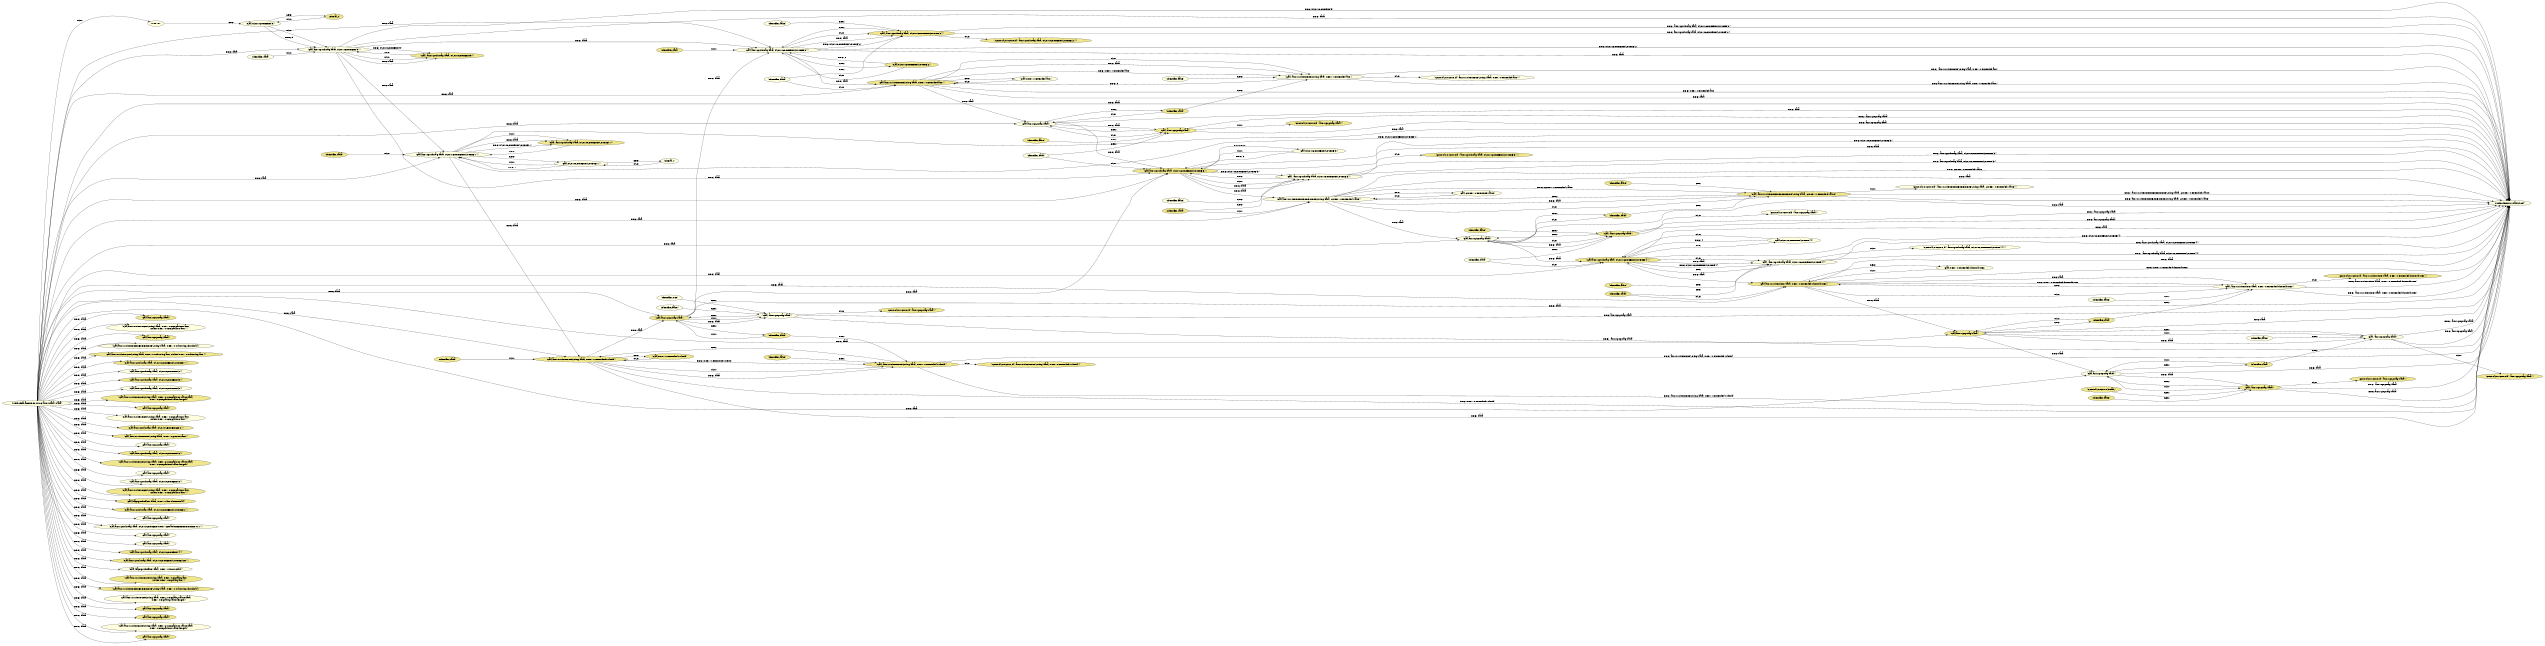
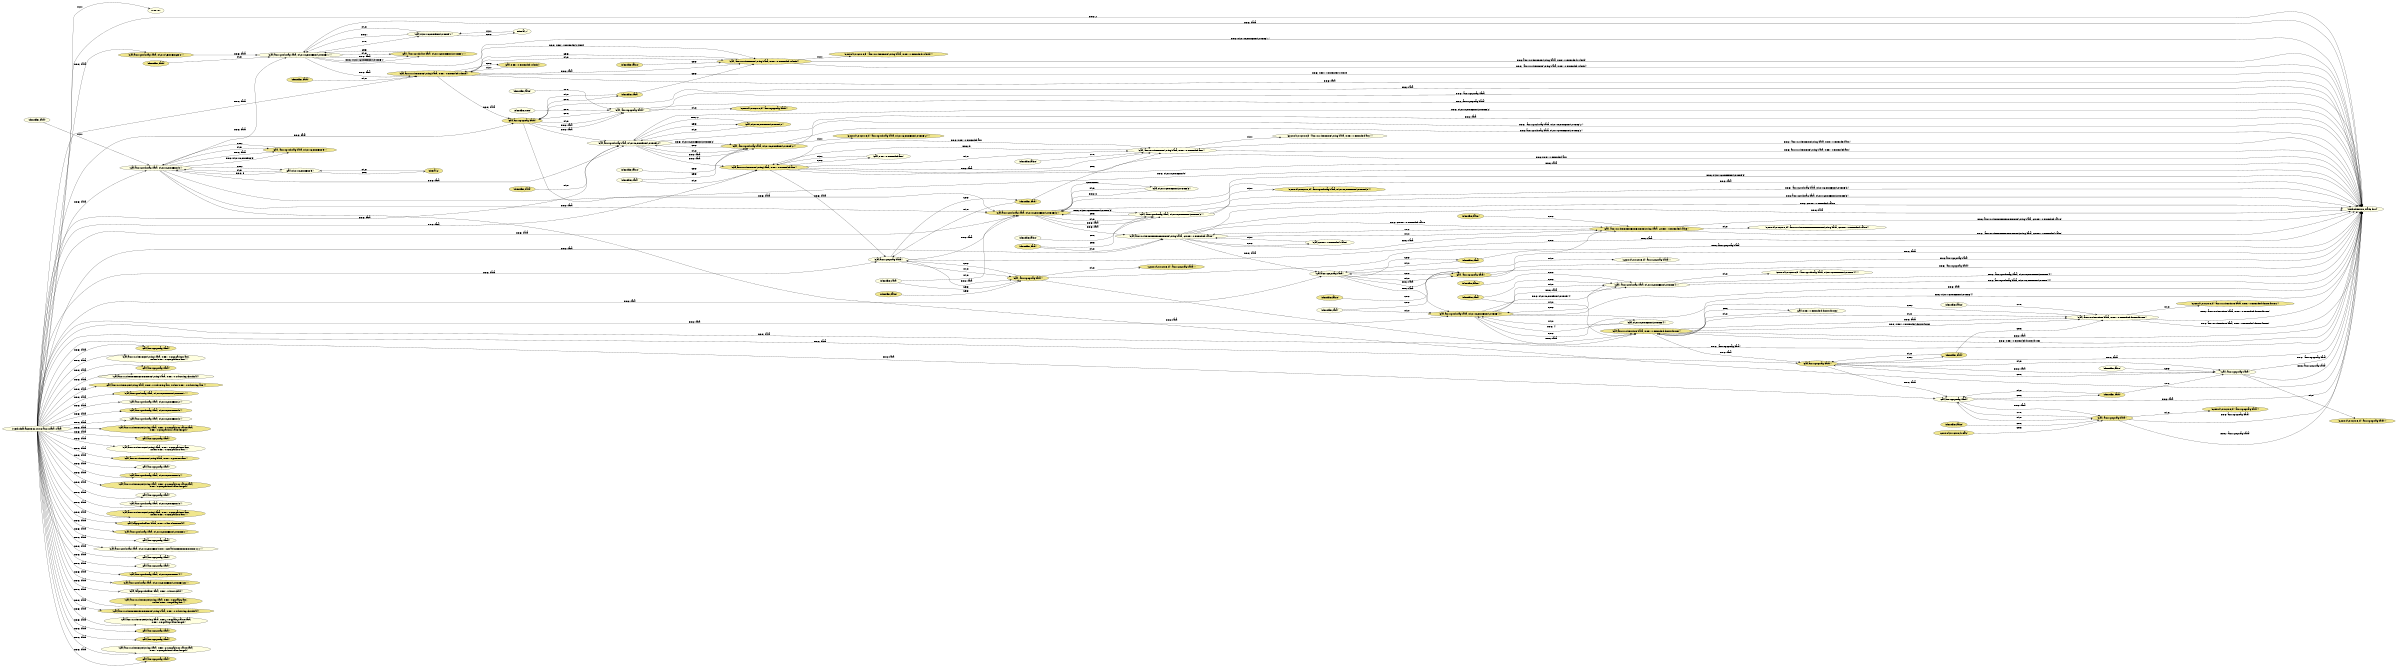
edge "1000107" -> "(Call,ASN1_CONTEXT(9))": now "(Call,asn1_push_tag(data, ASN1_CONTEXT(9)))" -> "(Call,ASN1_CONTEXT(9))"
edge "(MethodParameterIn,struct asn1_data *data)" -> "(MethodReturn,static bool)": label "DDG: data" -> "DDG: 2"
node "(Call,!asn1_push_tag(data, ASN1_CONTEXT_SIMPLE(1)))": label "(Call,!asn1_push_tag(data, ASN1_CONTEXT_SIMPLE(1)))" -> "(Call,!asn1_push_list(data, ASN1_CONTEXT_SIMPLE(1)))"
edge "(MethodParameterIn,struct asn1_data *data)" -> "(Call,asn1_push_tag(data, ASN1_CONTEXT_SIMPLE(1)))": now "(Call,asn1_push_tag(data, ASN1_SEQUENCE(0)))" -> "(Call,asn1_push_tag(data, ASN1_CONTEXT_SIMPLE(1)))"
